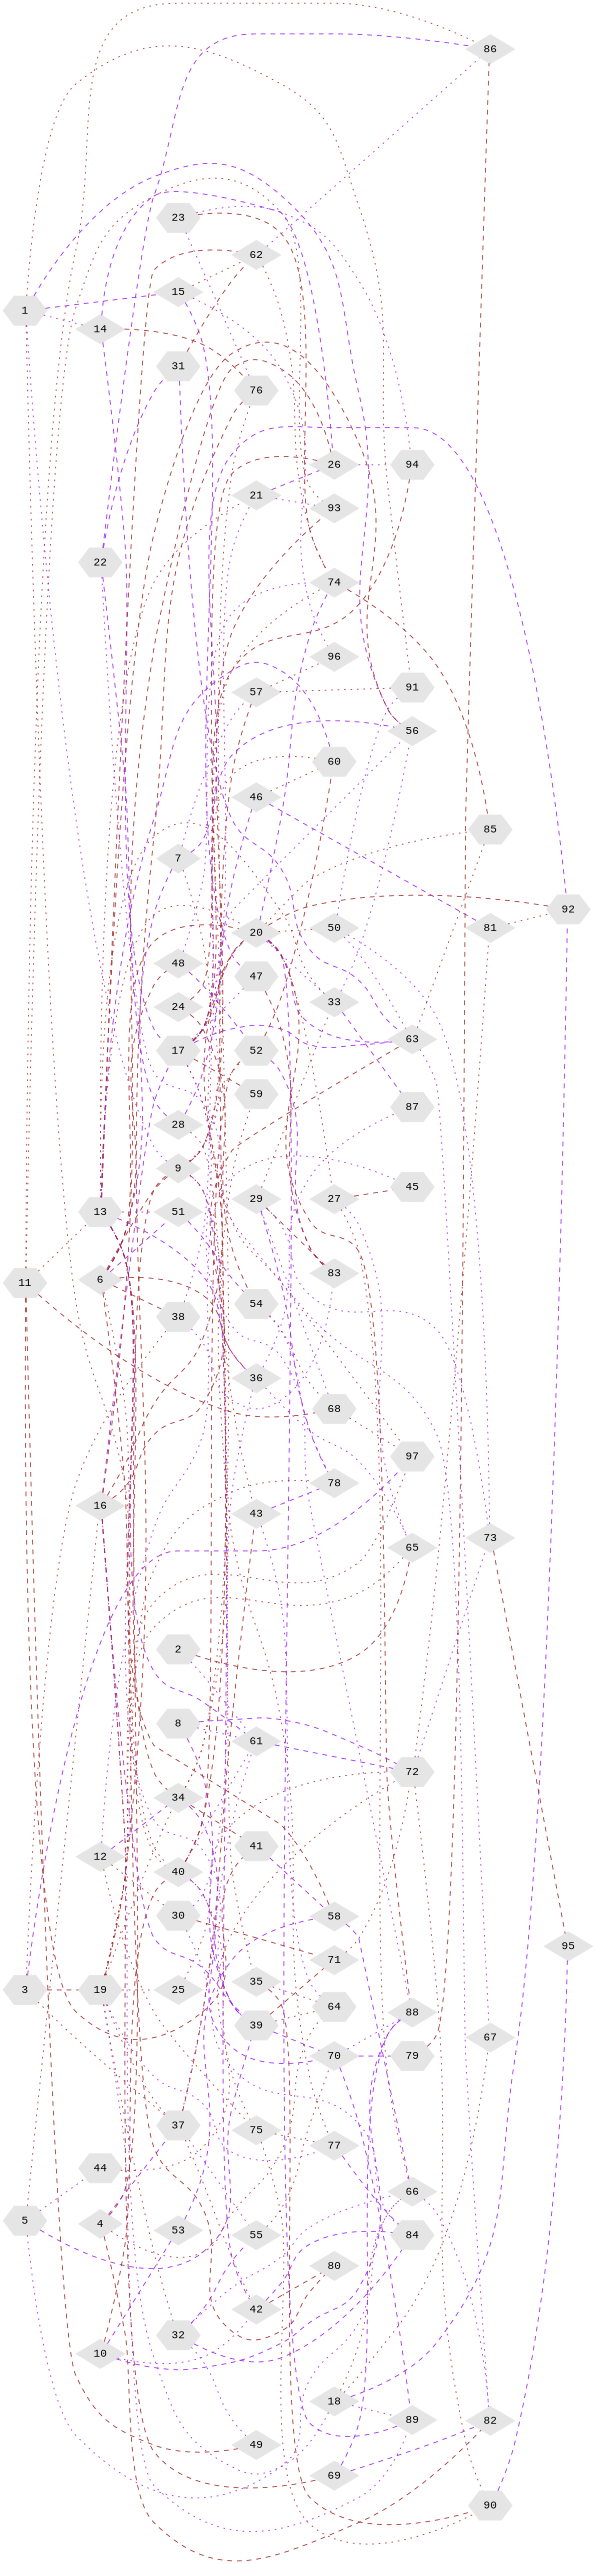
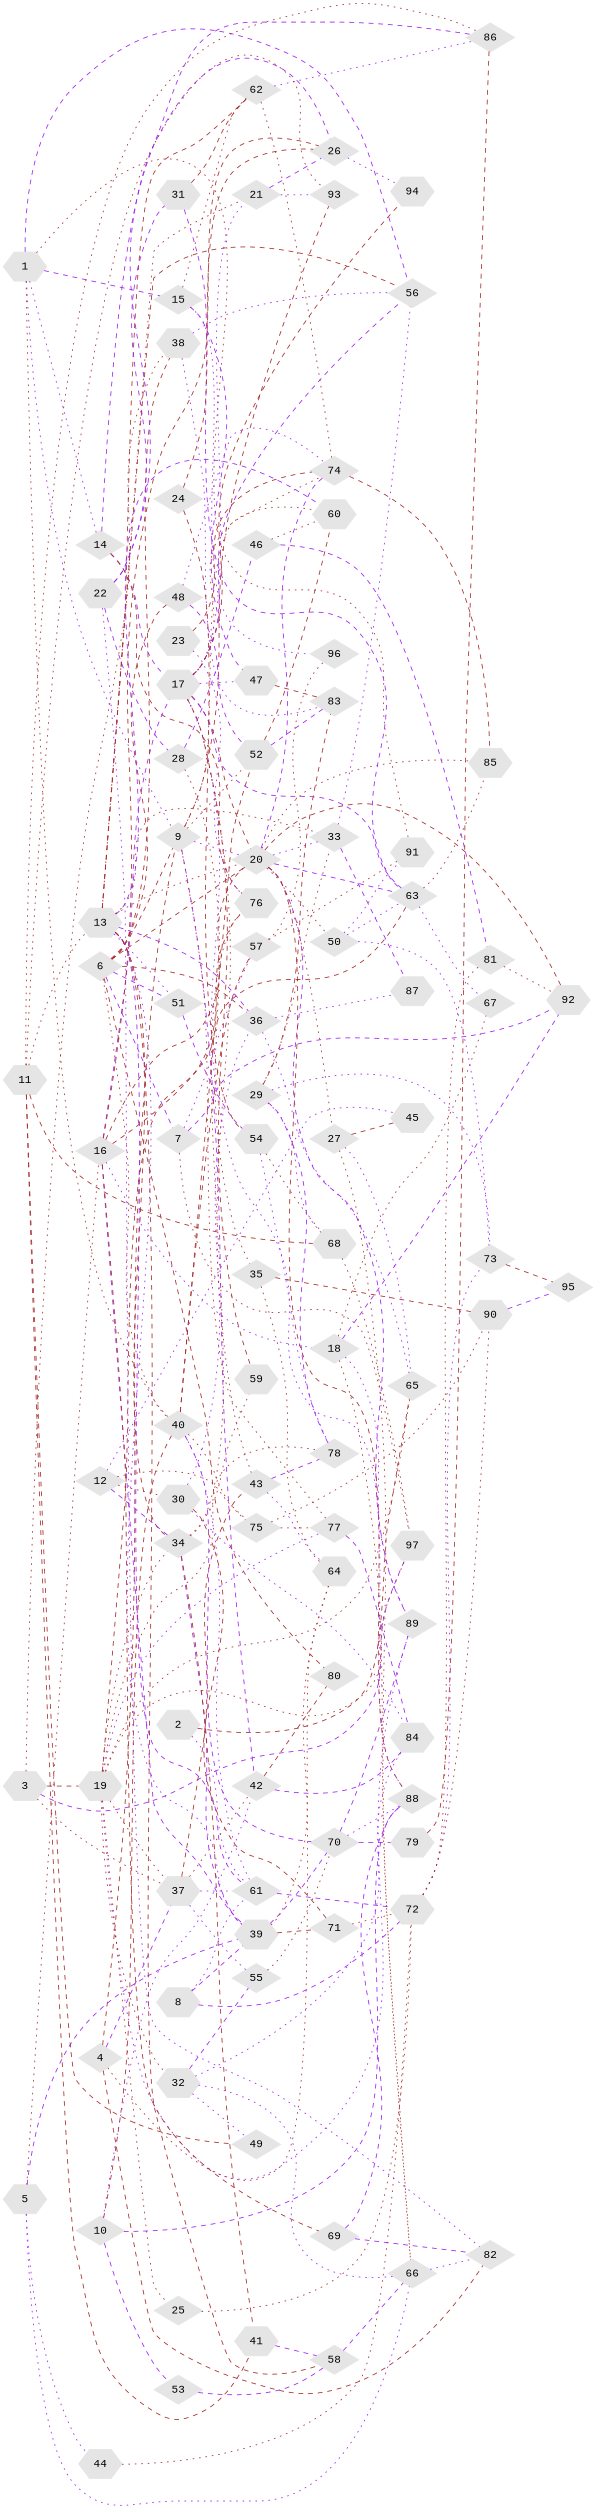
edge "23" -- "94": removed
edge "84" -- "32": style dashed -> dotted
